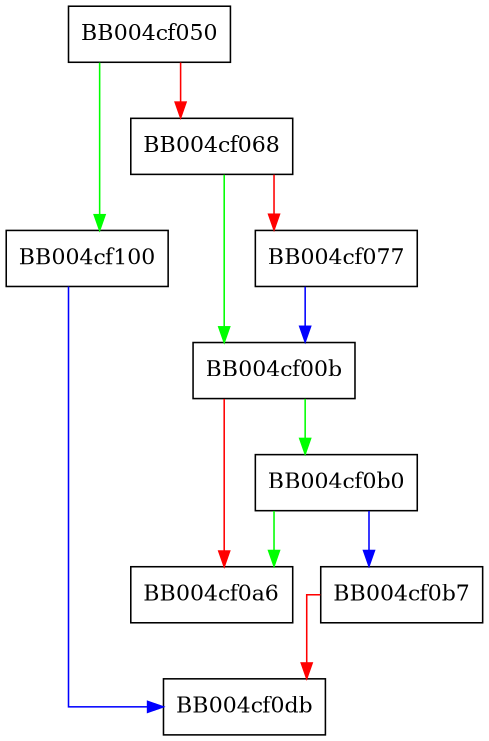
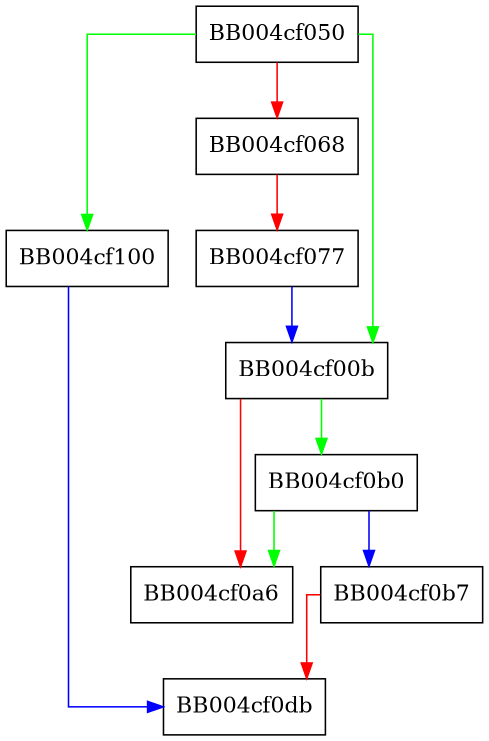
edge "BB004cf068" -> "BB004cf00b": now "BB004cf050" -> "BB004cf00b"
